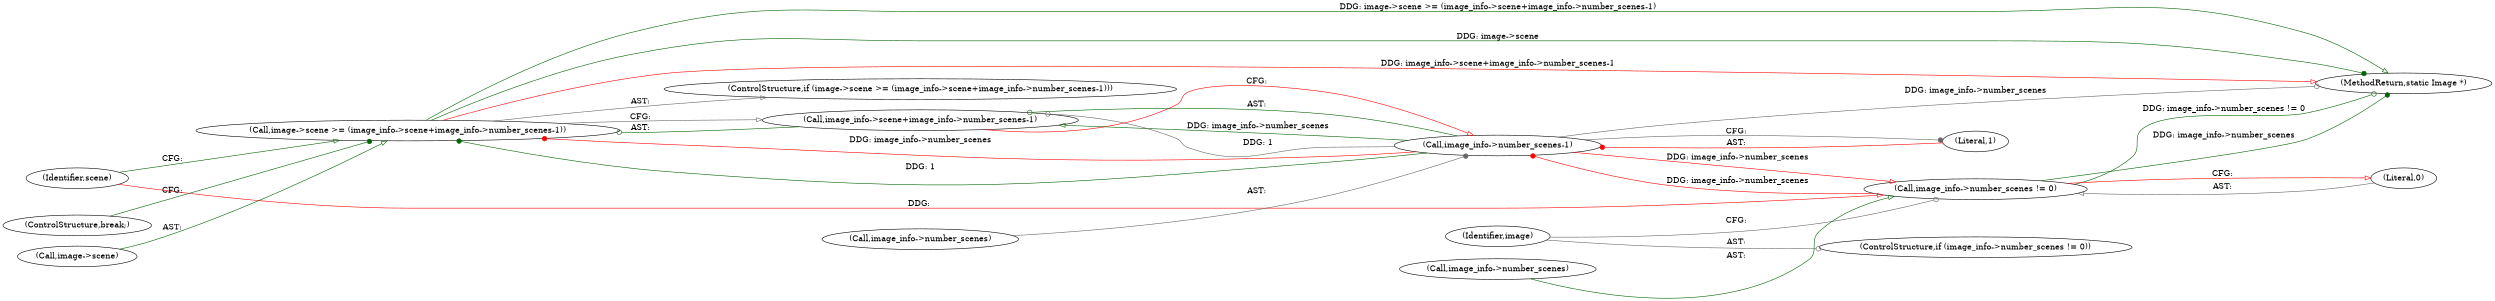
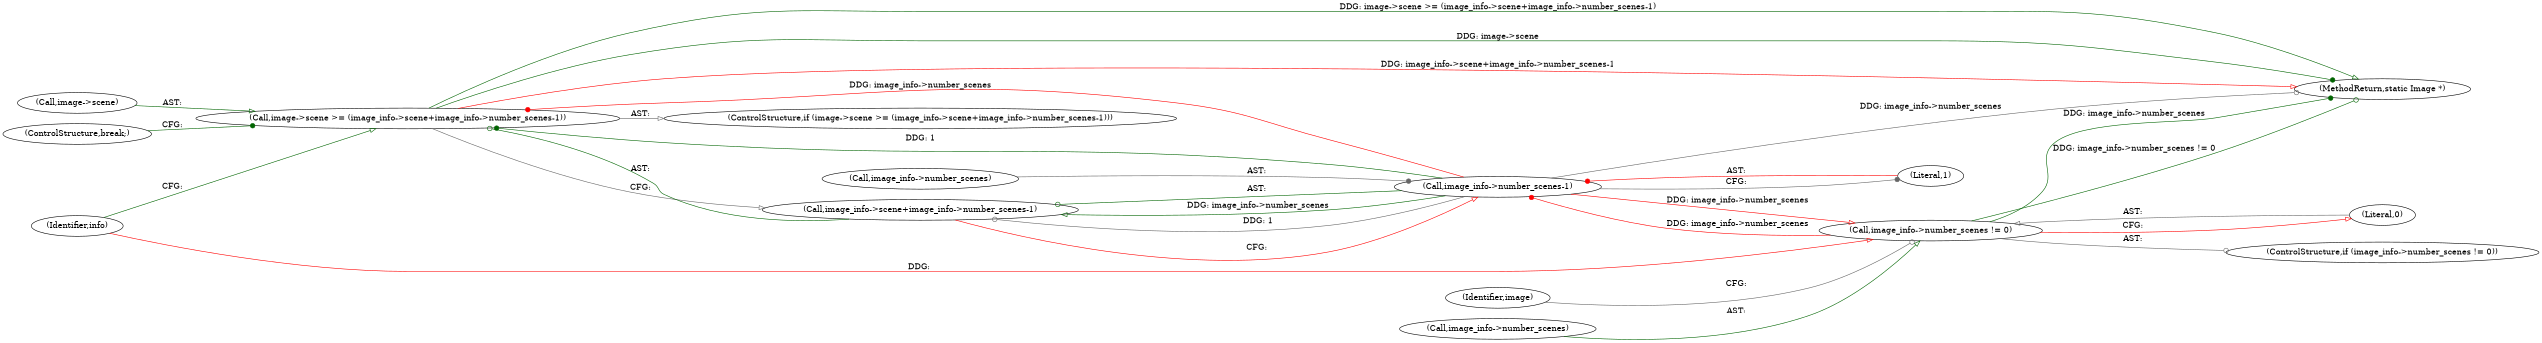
node "(Identifier,scene)": label "(Identifier,scene)" -> "(Identifier,info)"
edge "(Identifier,image)" -> "(ControlStructure,if (image_info->number_scenes != 0))": now "(Call,image_info->number_scenes != 0)" -> "(ControlStructure,if (image_info->number_scenes != 0))"
